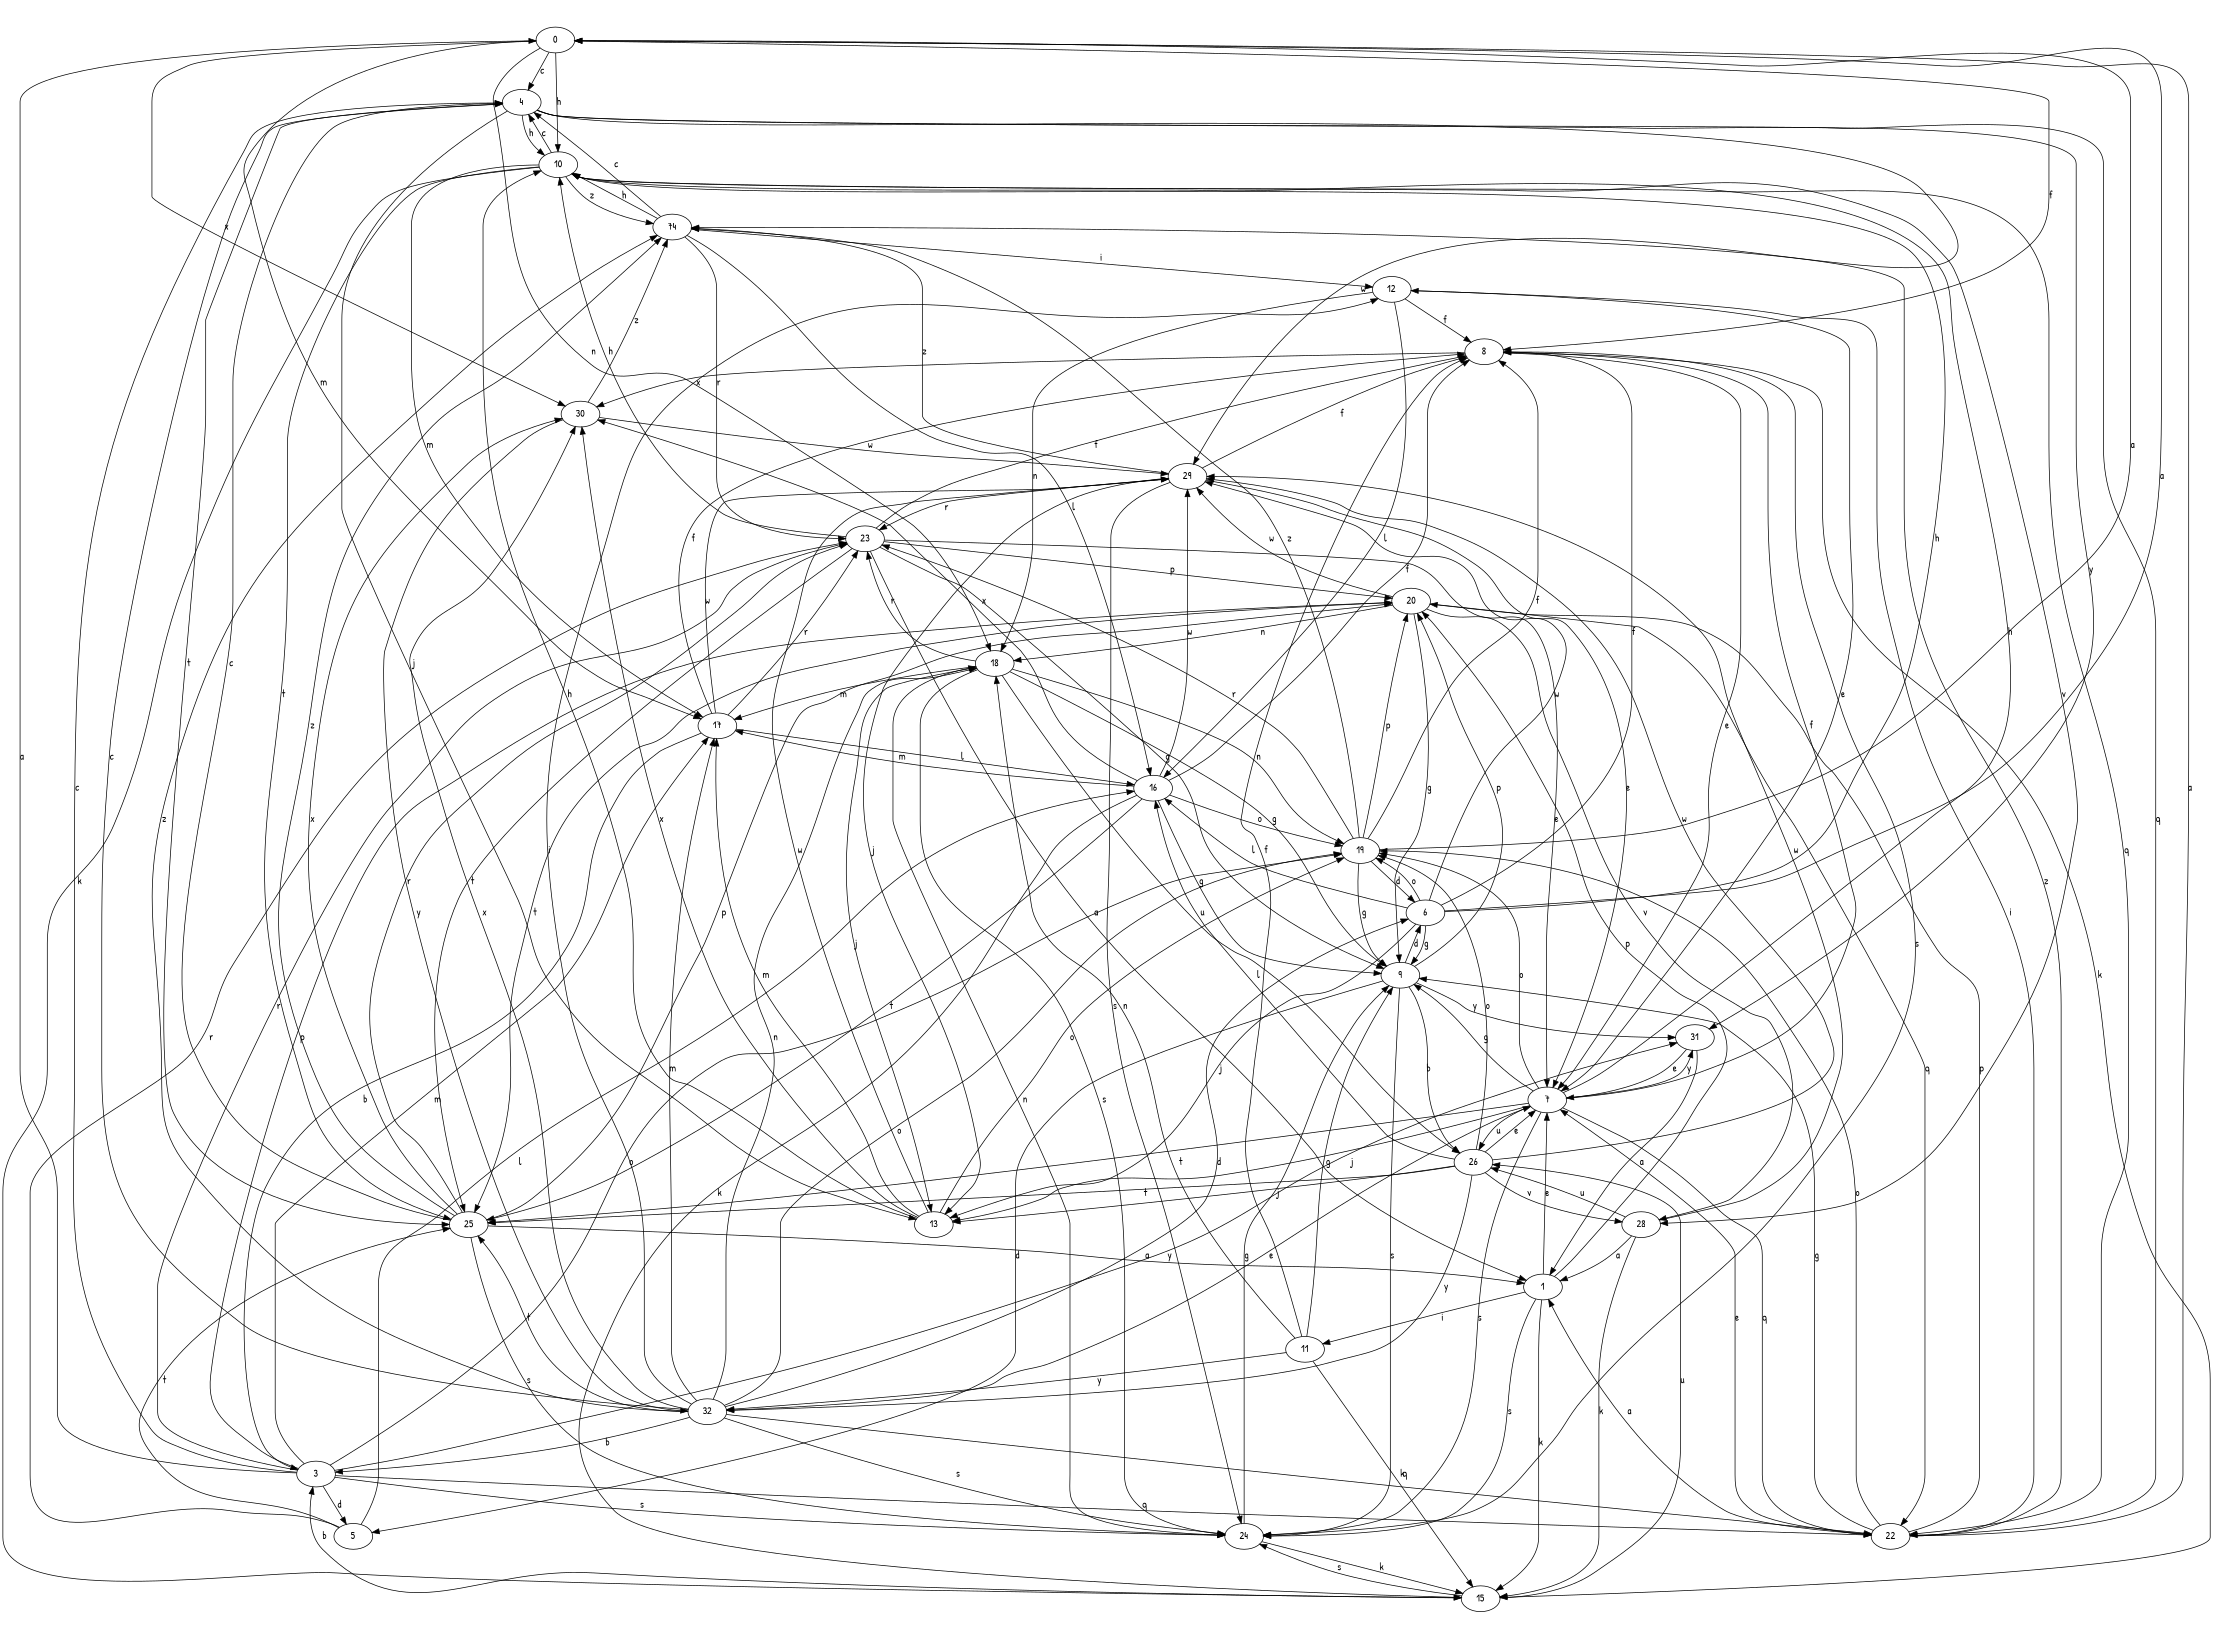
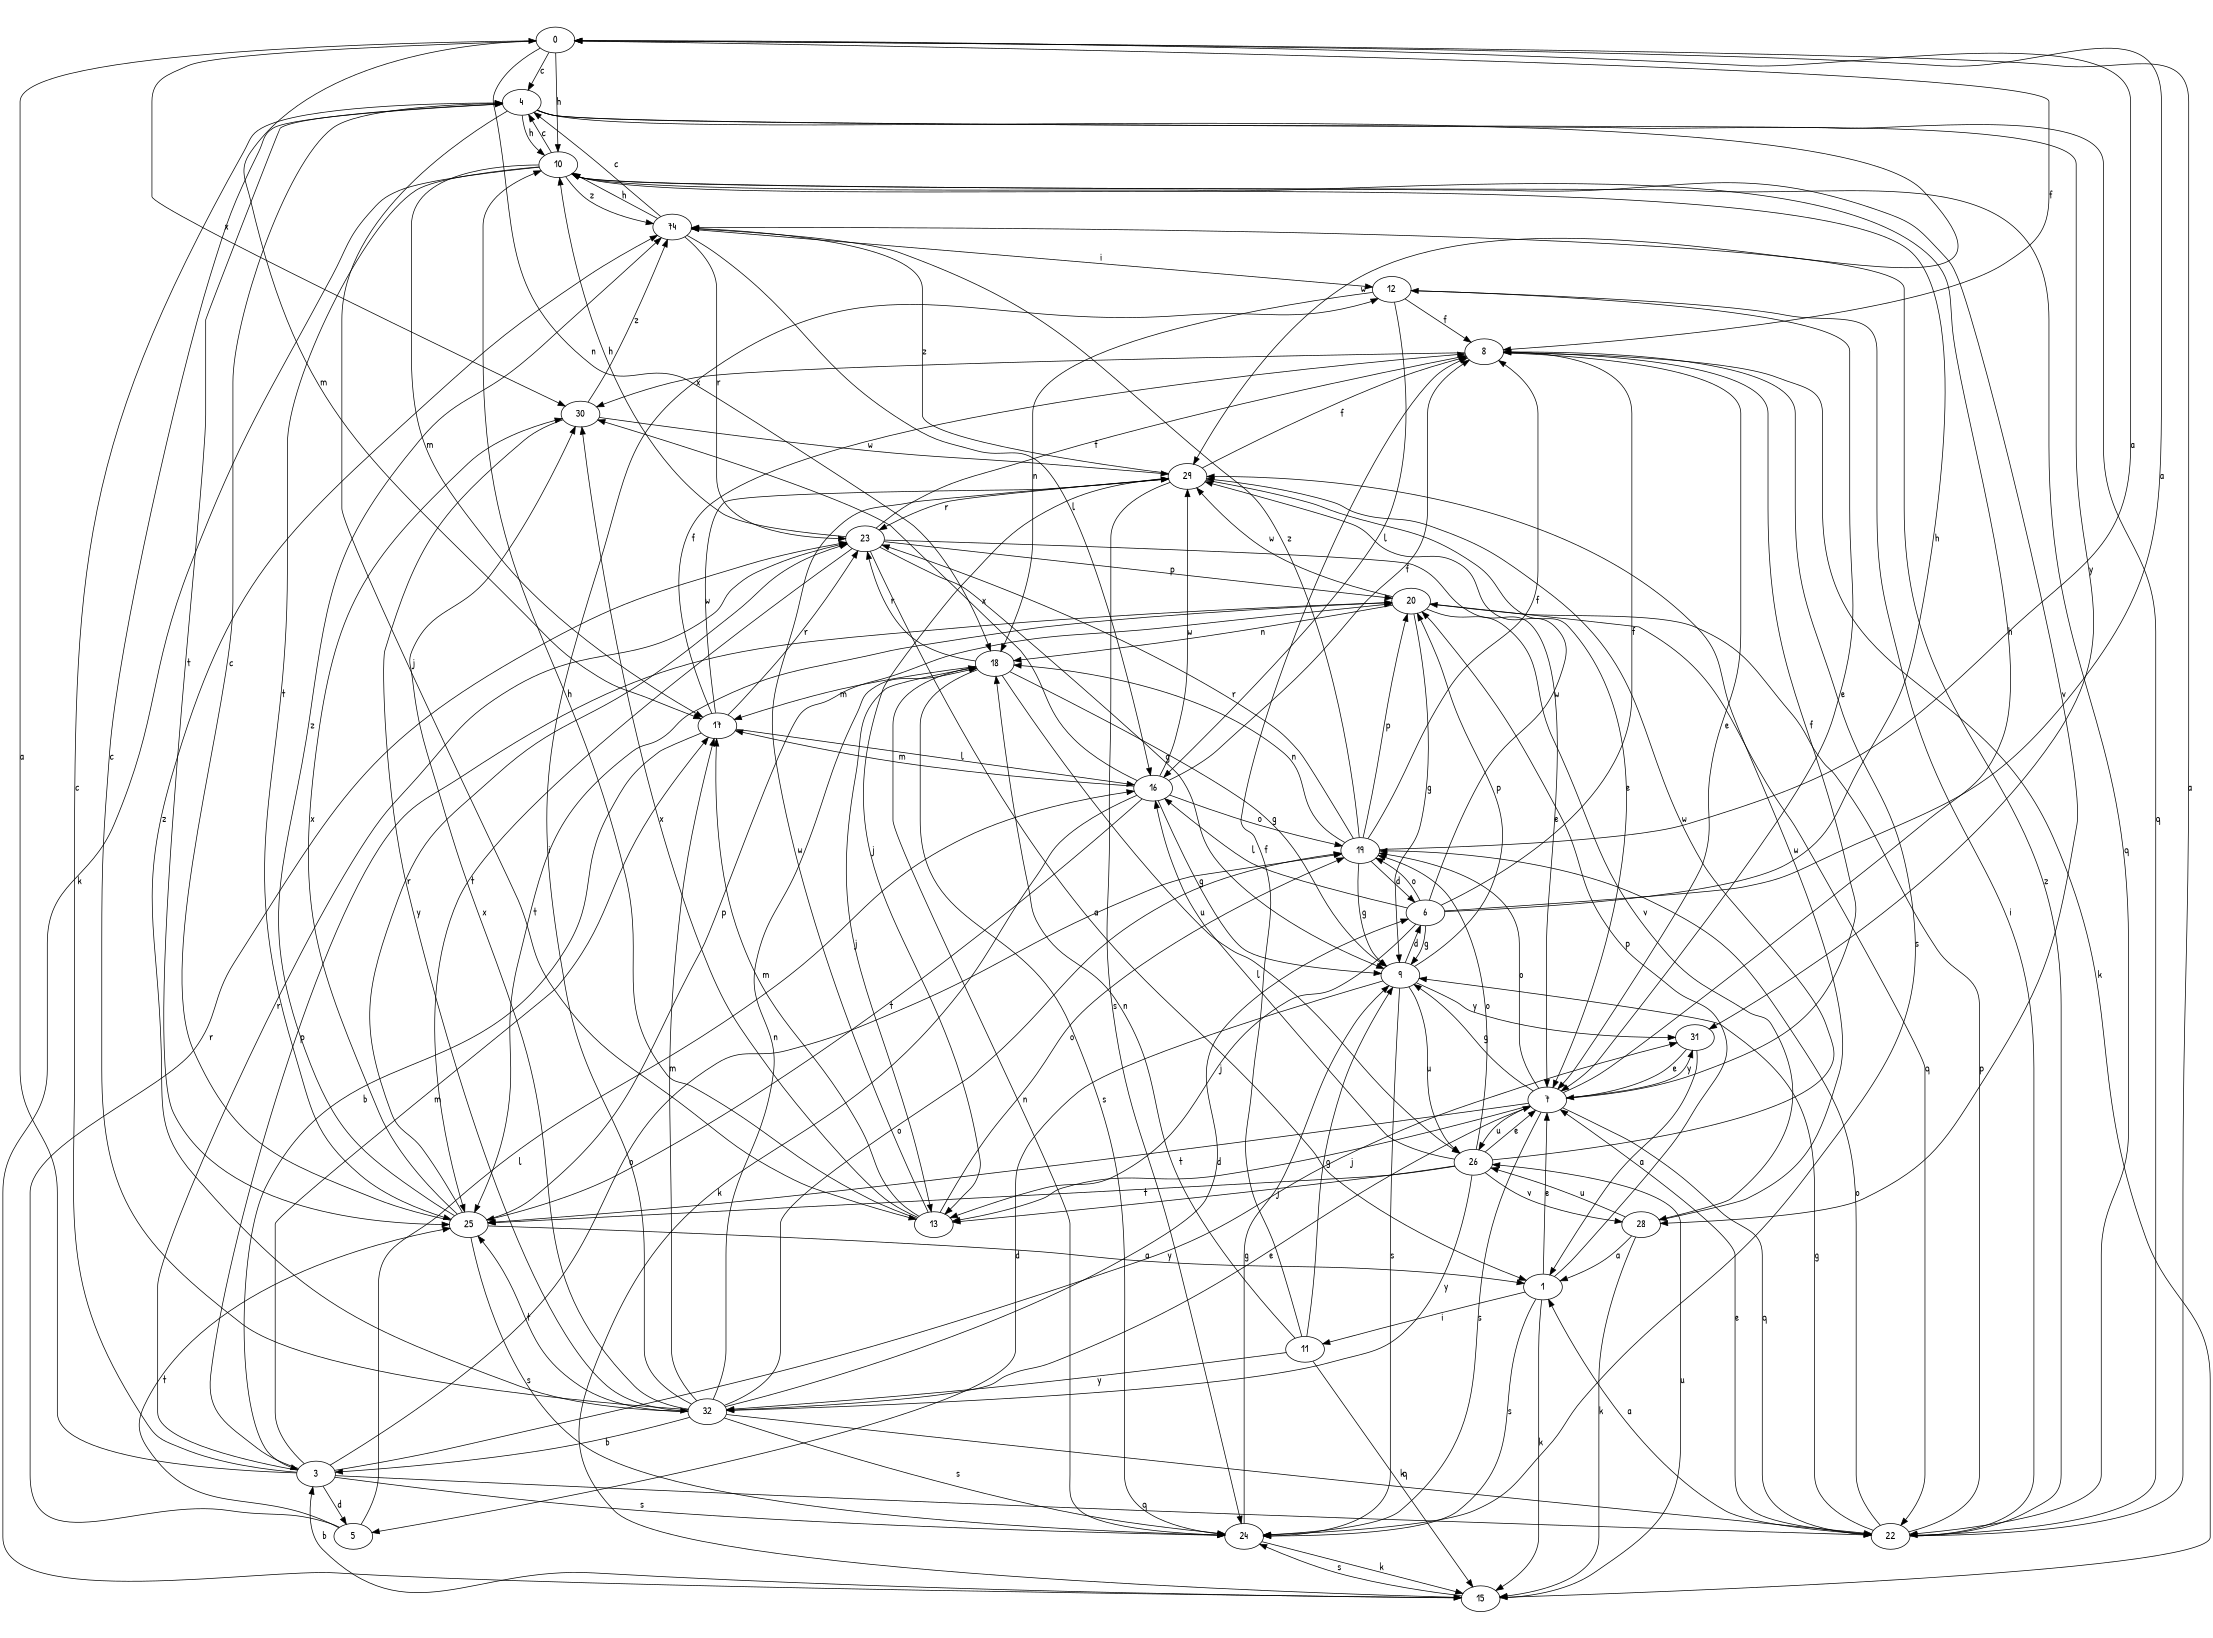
edge "18" -> "19": reversed
edge "9" -> "26": label "b" -> "u"
